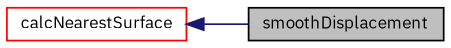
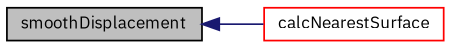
edge "smoothDisplacement" -> "calcNearestSurface": reversed
